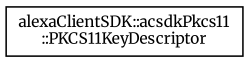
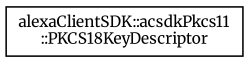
node "alexaClientSDK::acsdkPkcs11 ::PKCS11KeyDescriptor": label "alexaClientSDK::acsdkPkcs11 ::PKCS11KeyDescriptor" -> "alexaClientSDK::acsdkPkcs11 ::PKCS18KeyDescriptor"
